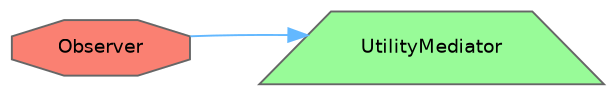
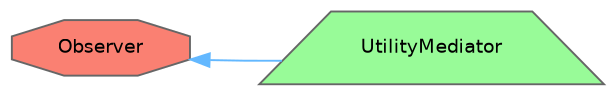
edge "Observer" -> "UtilityMediator": reversed
